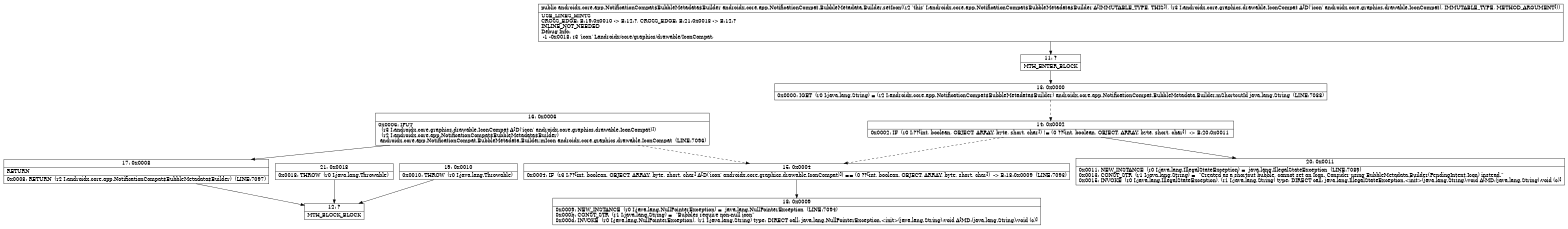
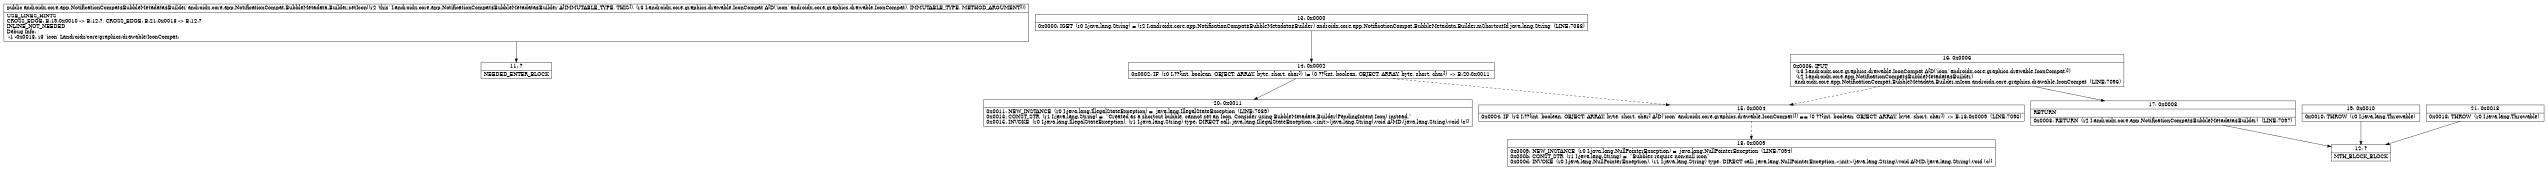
node "11: ?": text "MTH_ENTER_BLOCK" -> "NEEDED_ENTER_BLOCK"
edge "11: ?" -> "13: 0x0000": removed
edge "13: 0x0000" -> "14: 0x0002": style dashed -> solid
edge "15: 0x0004" -> "18: 0x0009": style solid -> dashed
